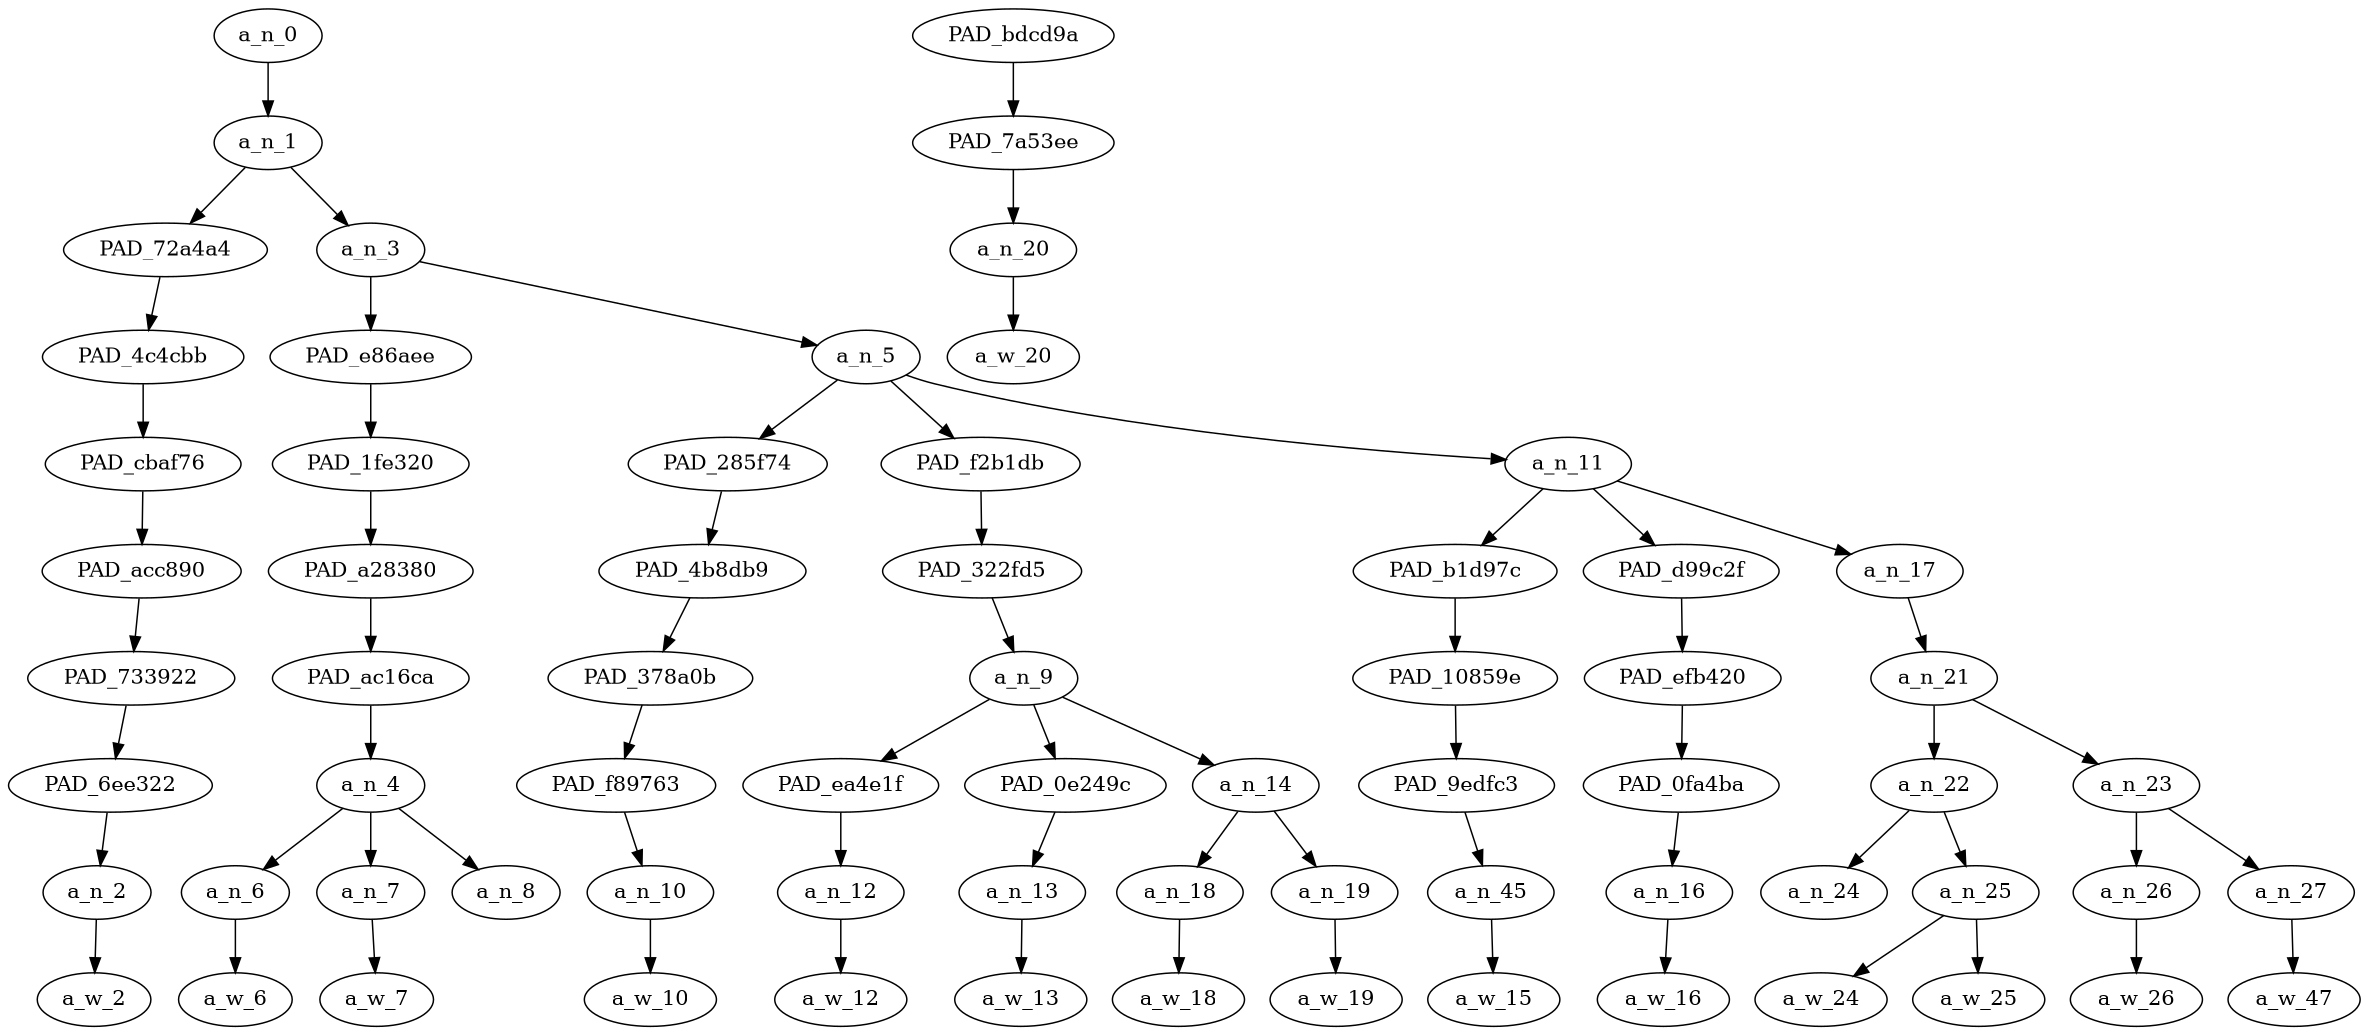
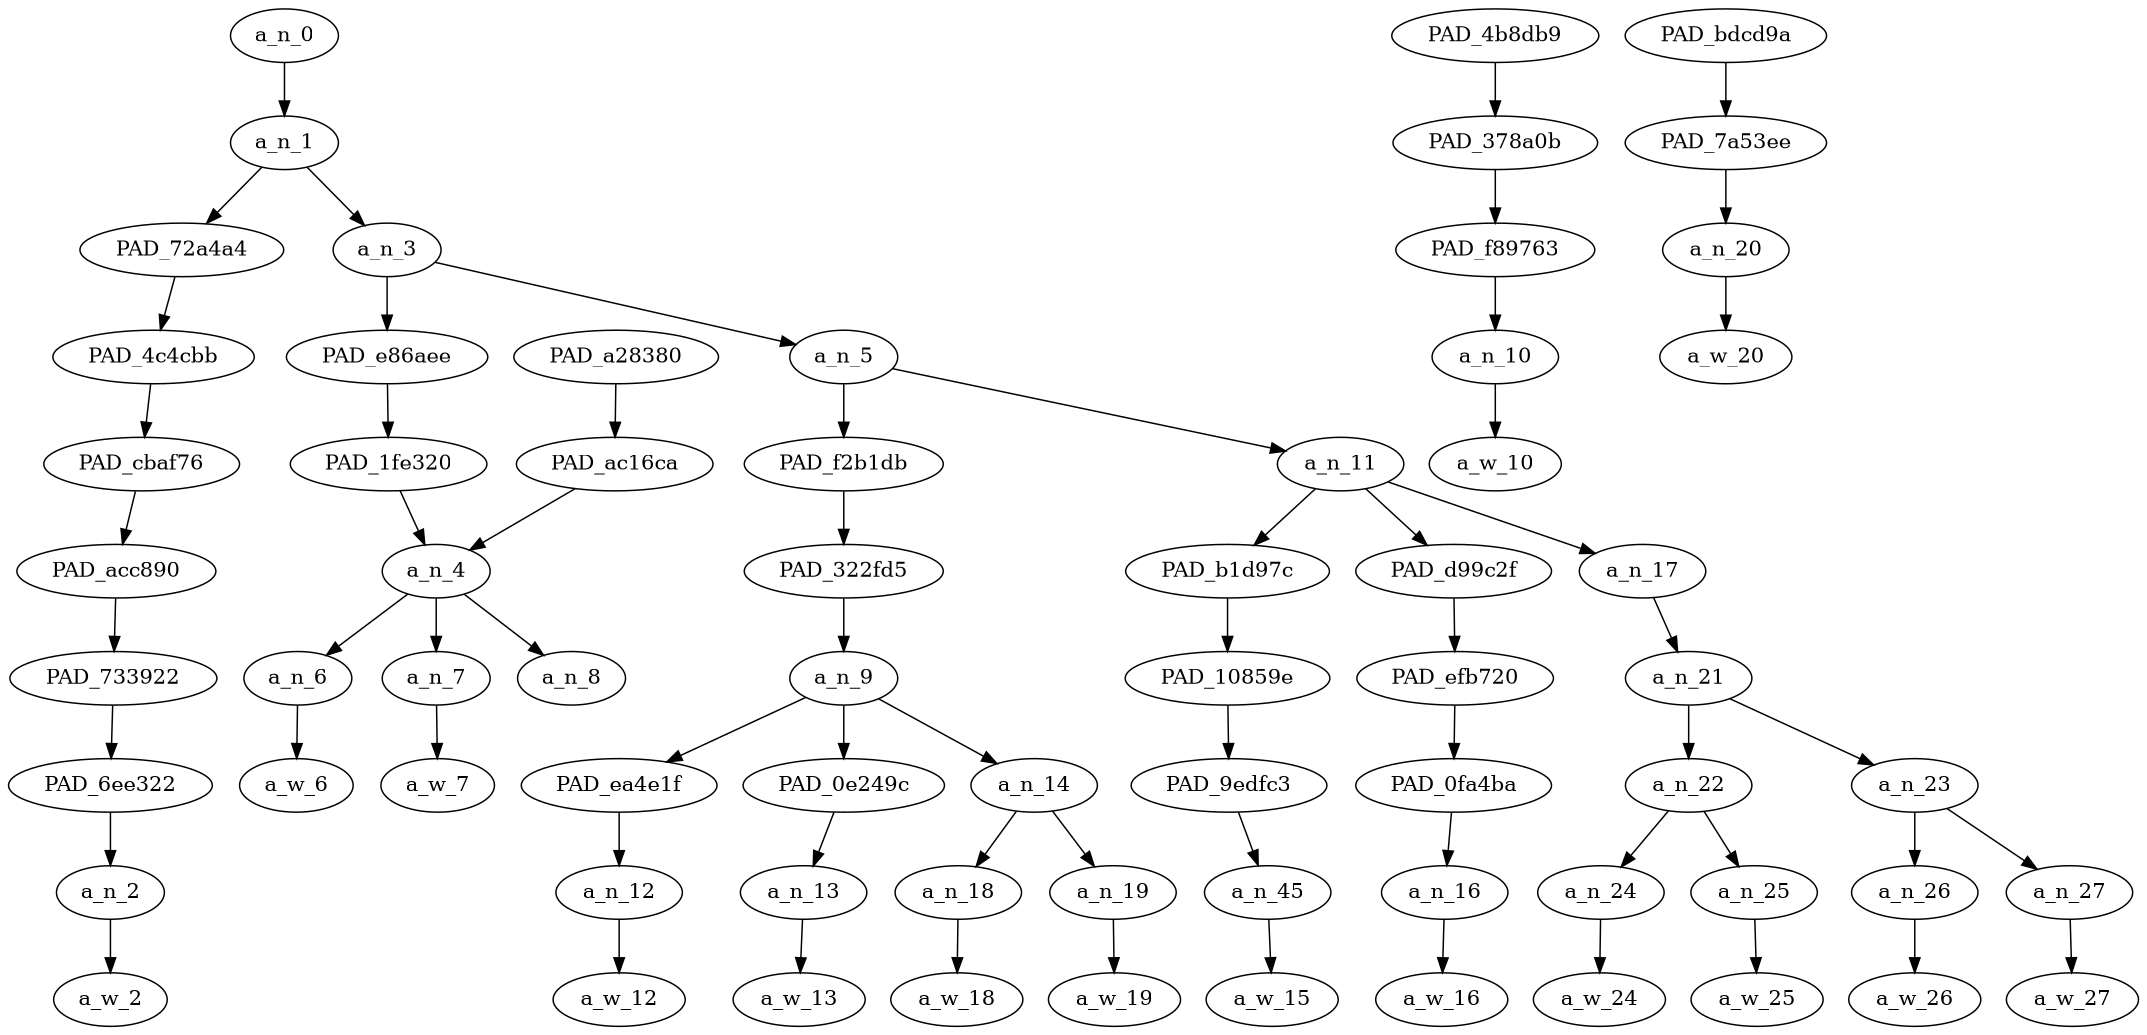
node "PAD_285f74": removed
edge "PAD_1fe320" -> "PAD_a28380": now "PAD_1fe320" -> "a_n_4"
node "PAD_efb420": label "PAD_efb420" -> "PAD_efb720"
edge "a_n_25" -> "a_w_24": now "a_n_24" -> "a_w_24"
node "a_w_47": label "a_w_47" -> "a_w_27"
